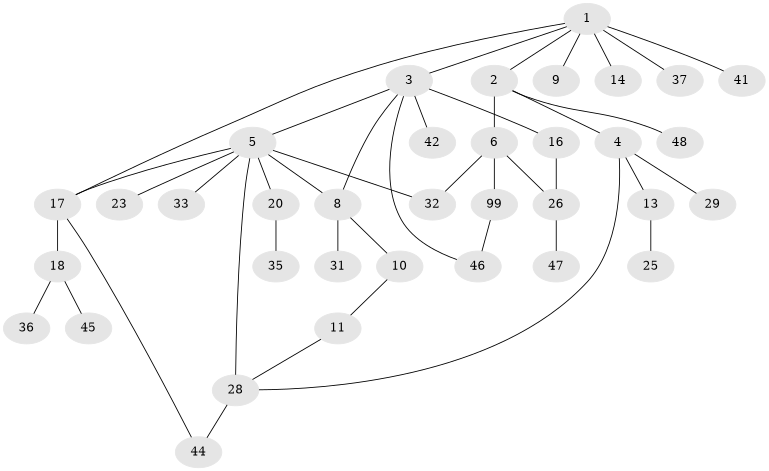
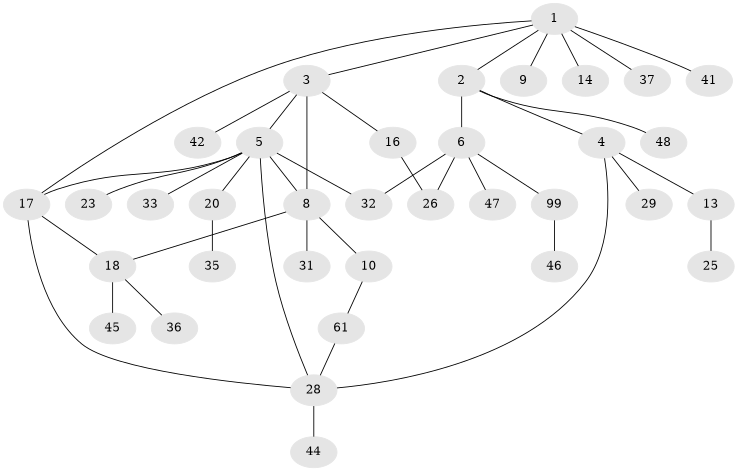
edge "3" -- "46": removed
edge "26" -- "47": now "6" -- "47"
edge "8" -- "18": added
edge "17" -- "44": now "17" -- "28"
node "11": label "11" -> "61"
